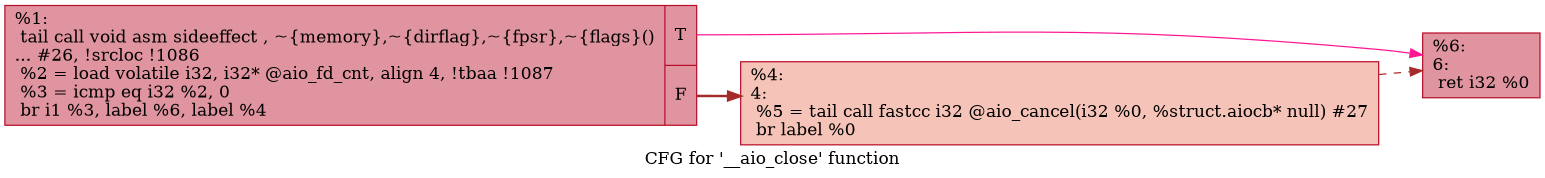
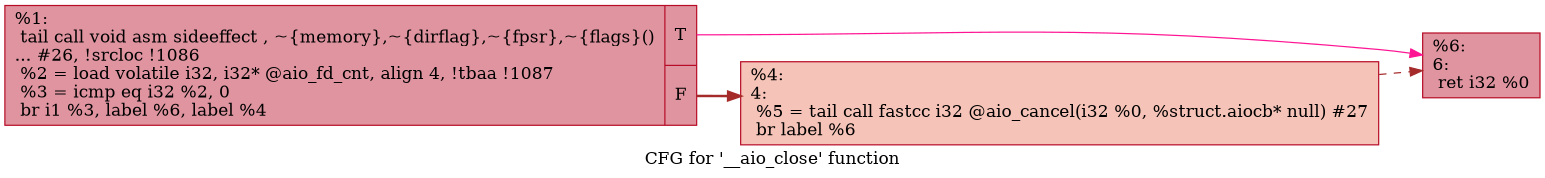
node "%4:": text "br label %0" -> "br label %6"
